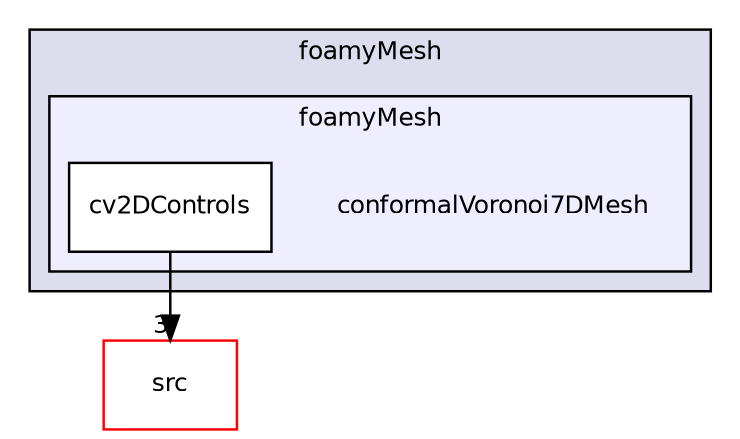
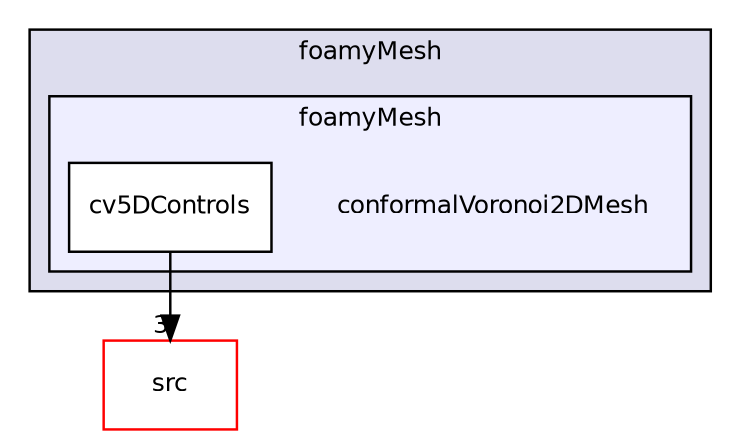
node "cv2DControls": label "cv2DControls" -> "cv5DControls"
node "conformalVoronoi7DMesh": label "conformalVoronoi7DMesh" -> "conformalVoronoi2DMesh"
